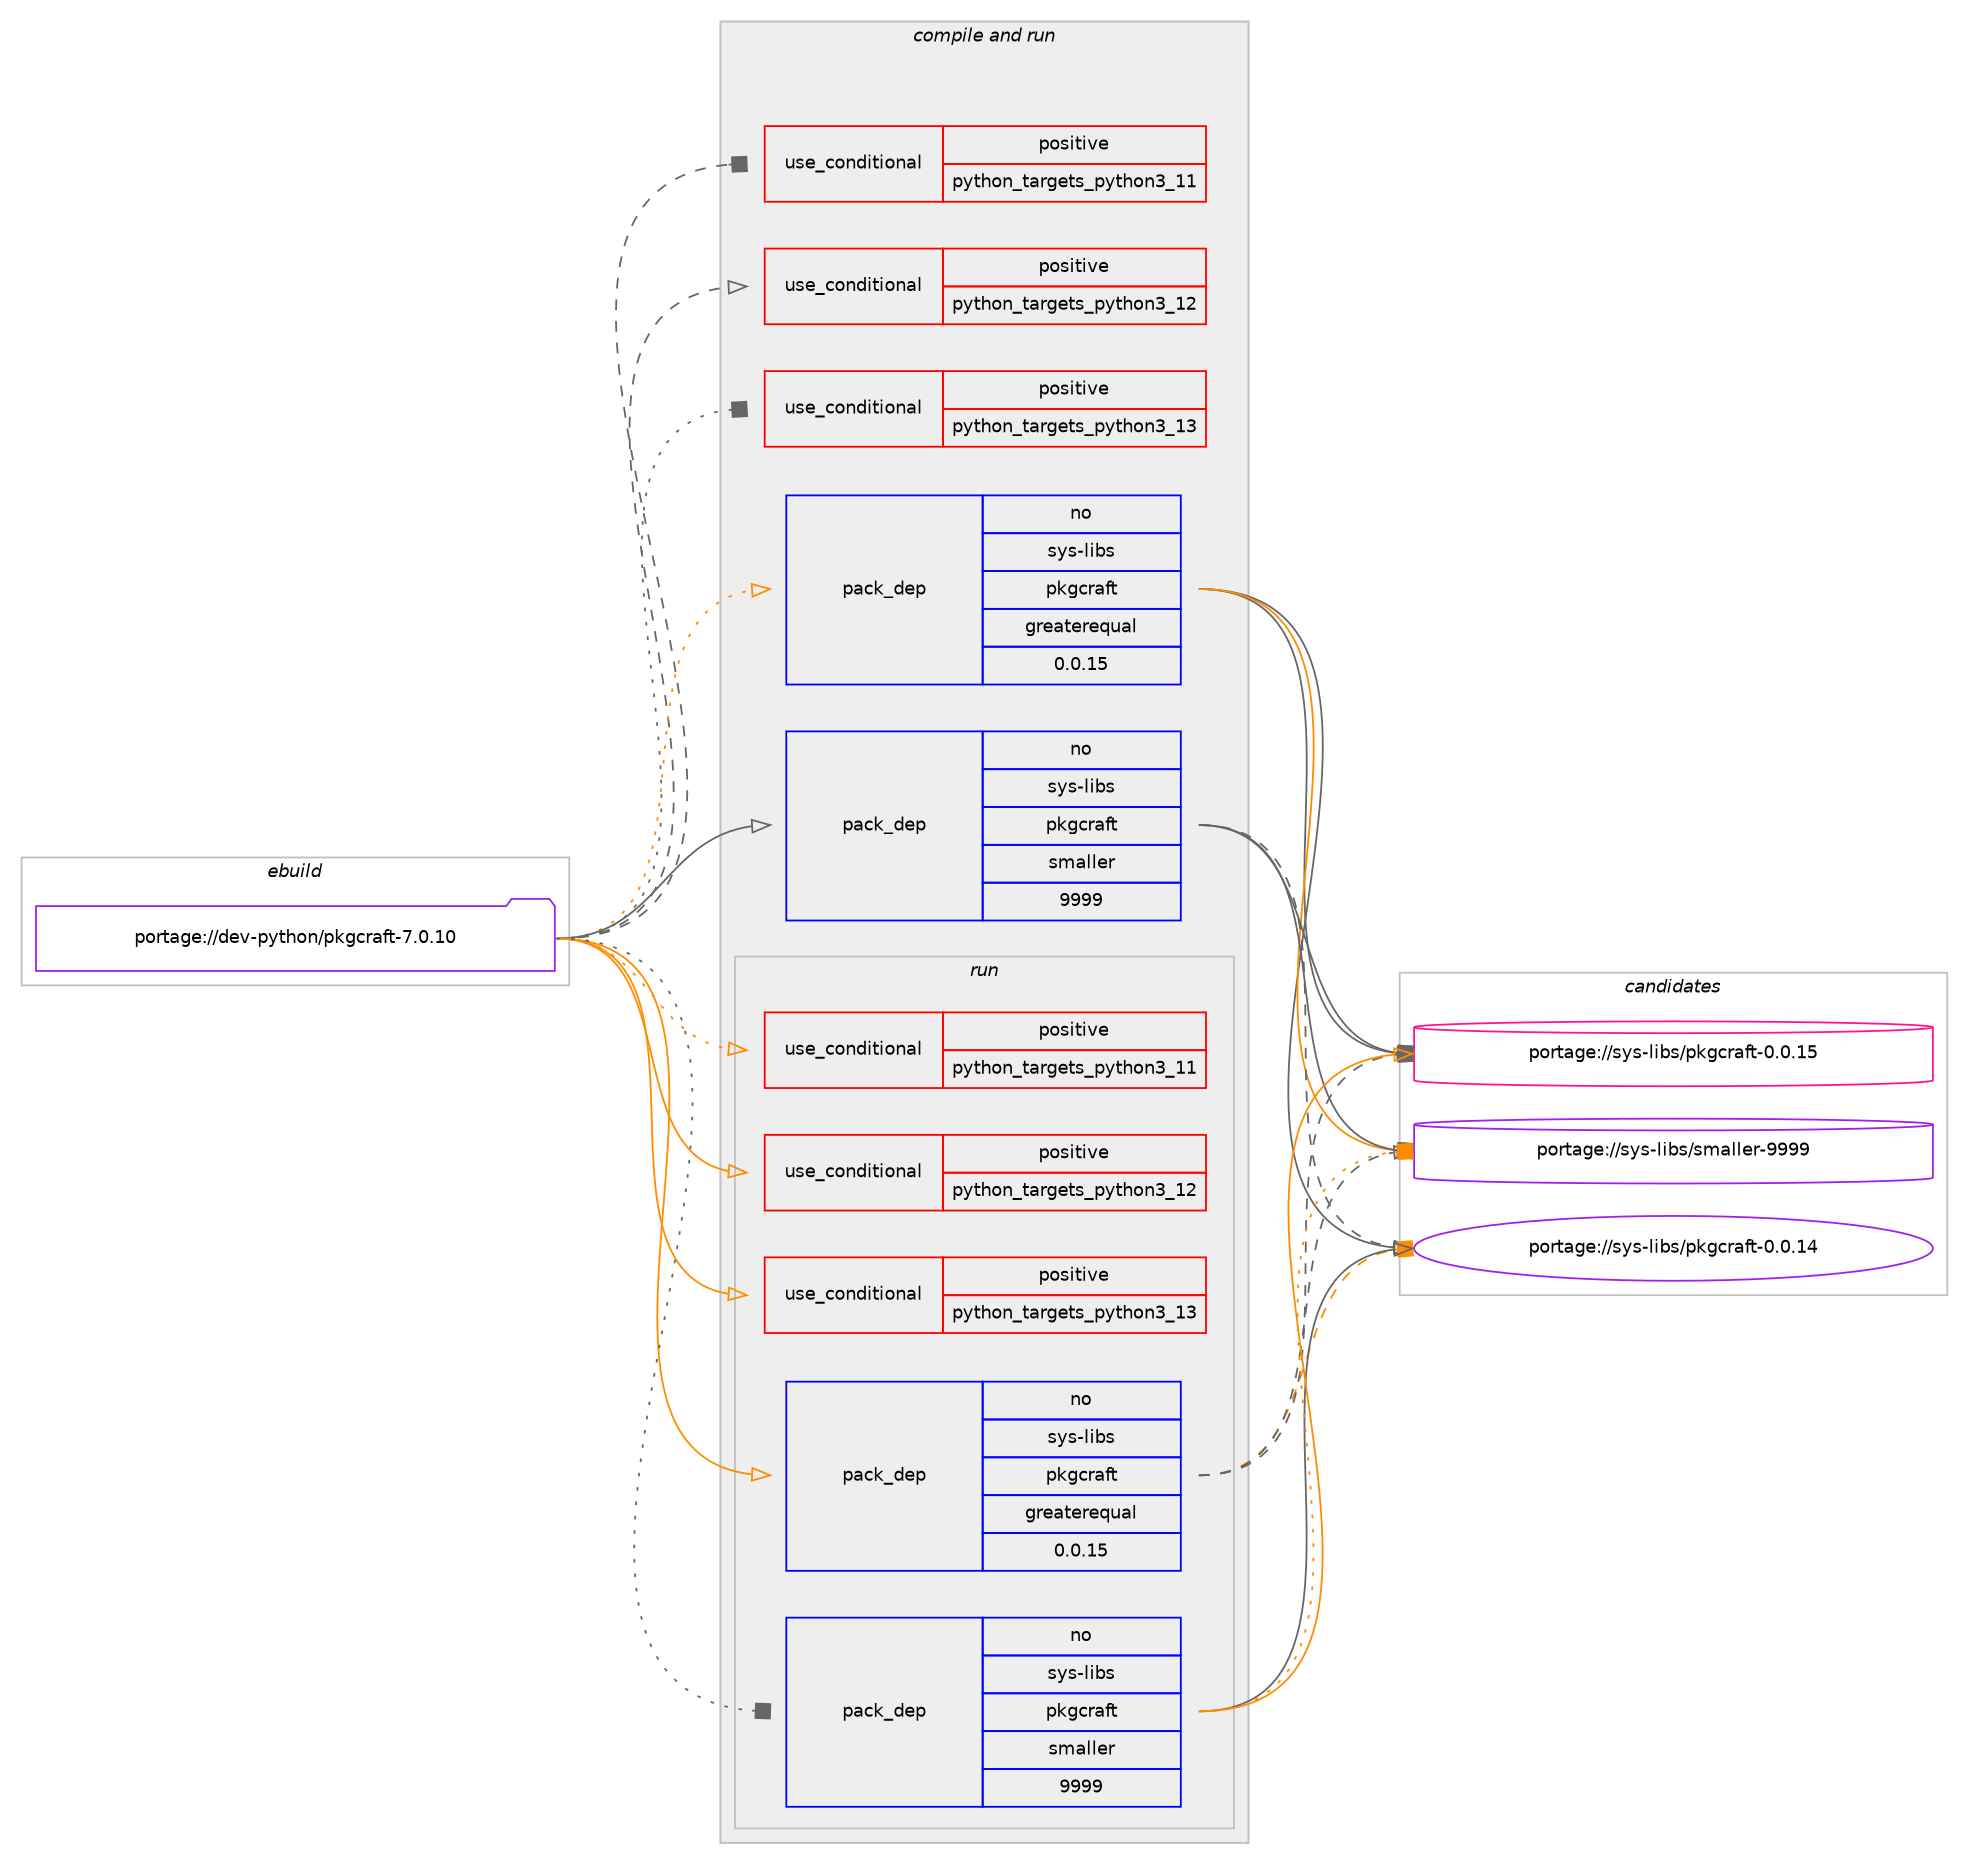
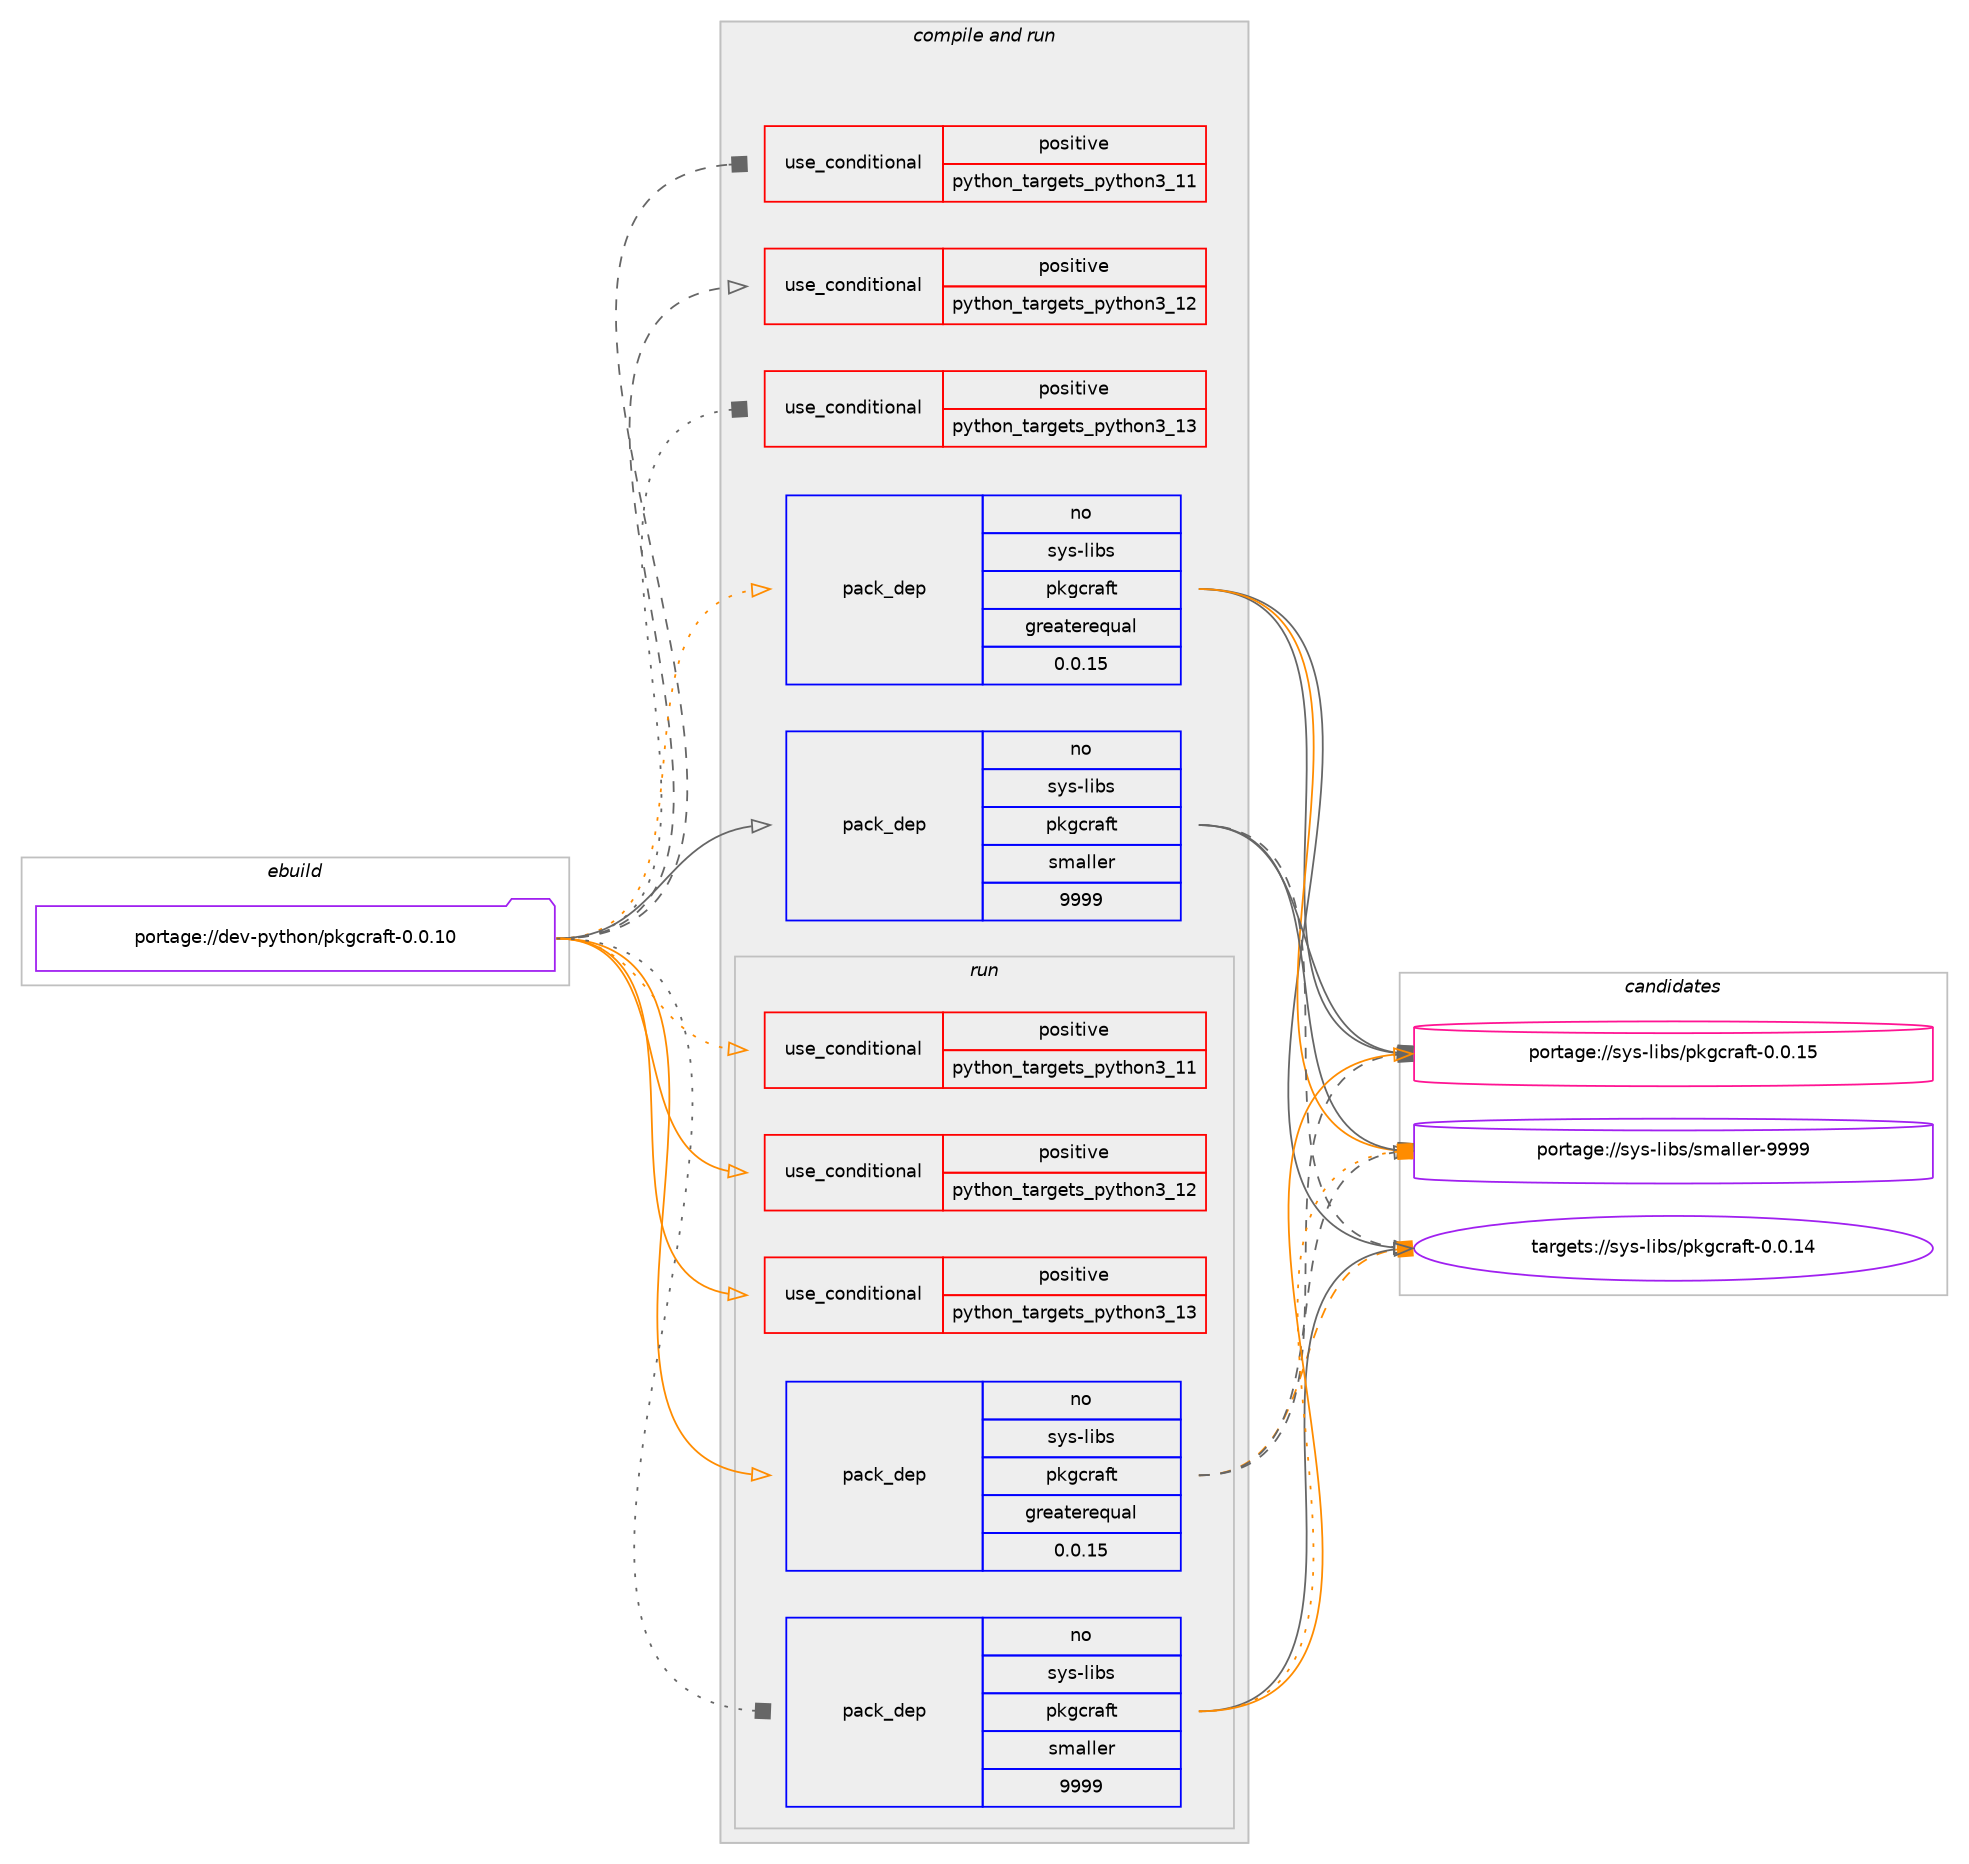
node "portage://dev-python/pkgcraft-7.0.10": label "portage://dev-python/pkgcraft-7.0.10" -> "portage://dev-python/pkgcraft-0.0.10"
node "portage://sys-libs/pkgcraft-0.0.14": label "portage://sys-libs/pkgcraft-0.0.14" -> "targets://sys-libs/pkgcraft-0.0.14"
